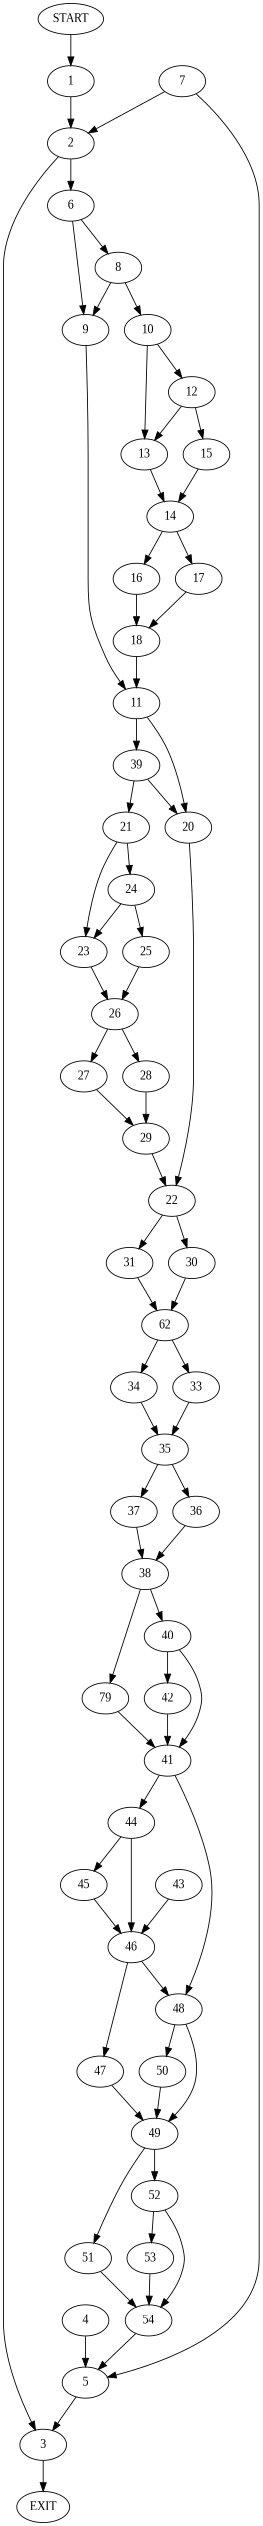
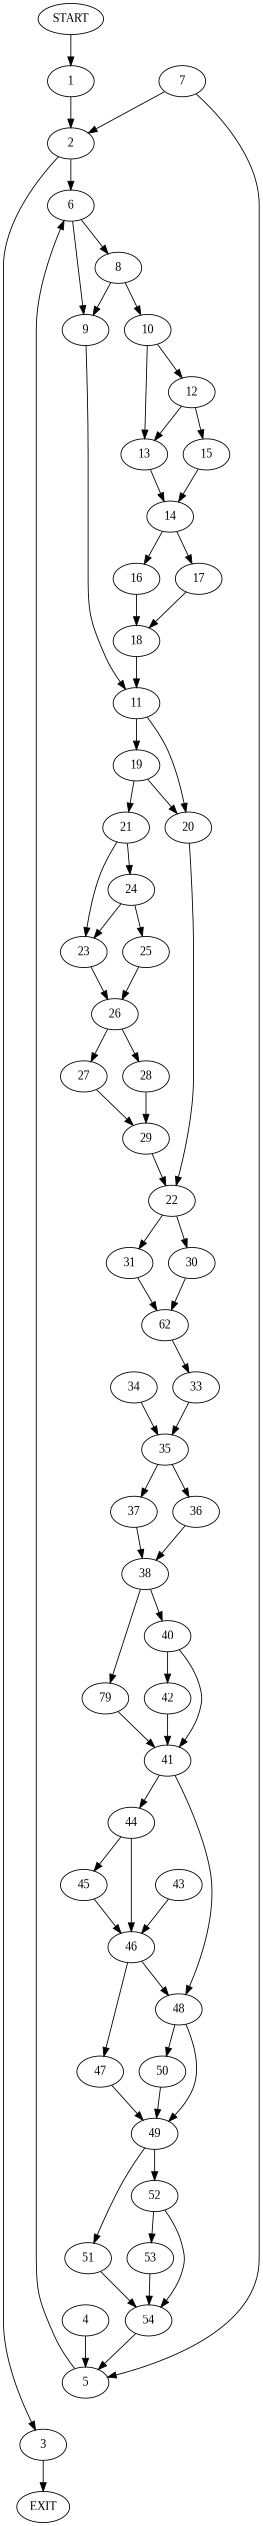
node "39": label "39" -> "19"
edge "62" -> "34": removed
edge "5" -> "3": now "5" -> "6"
